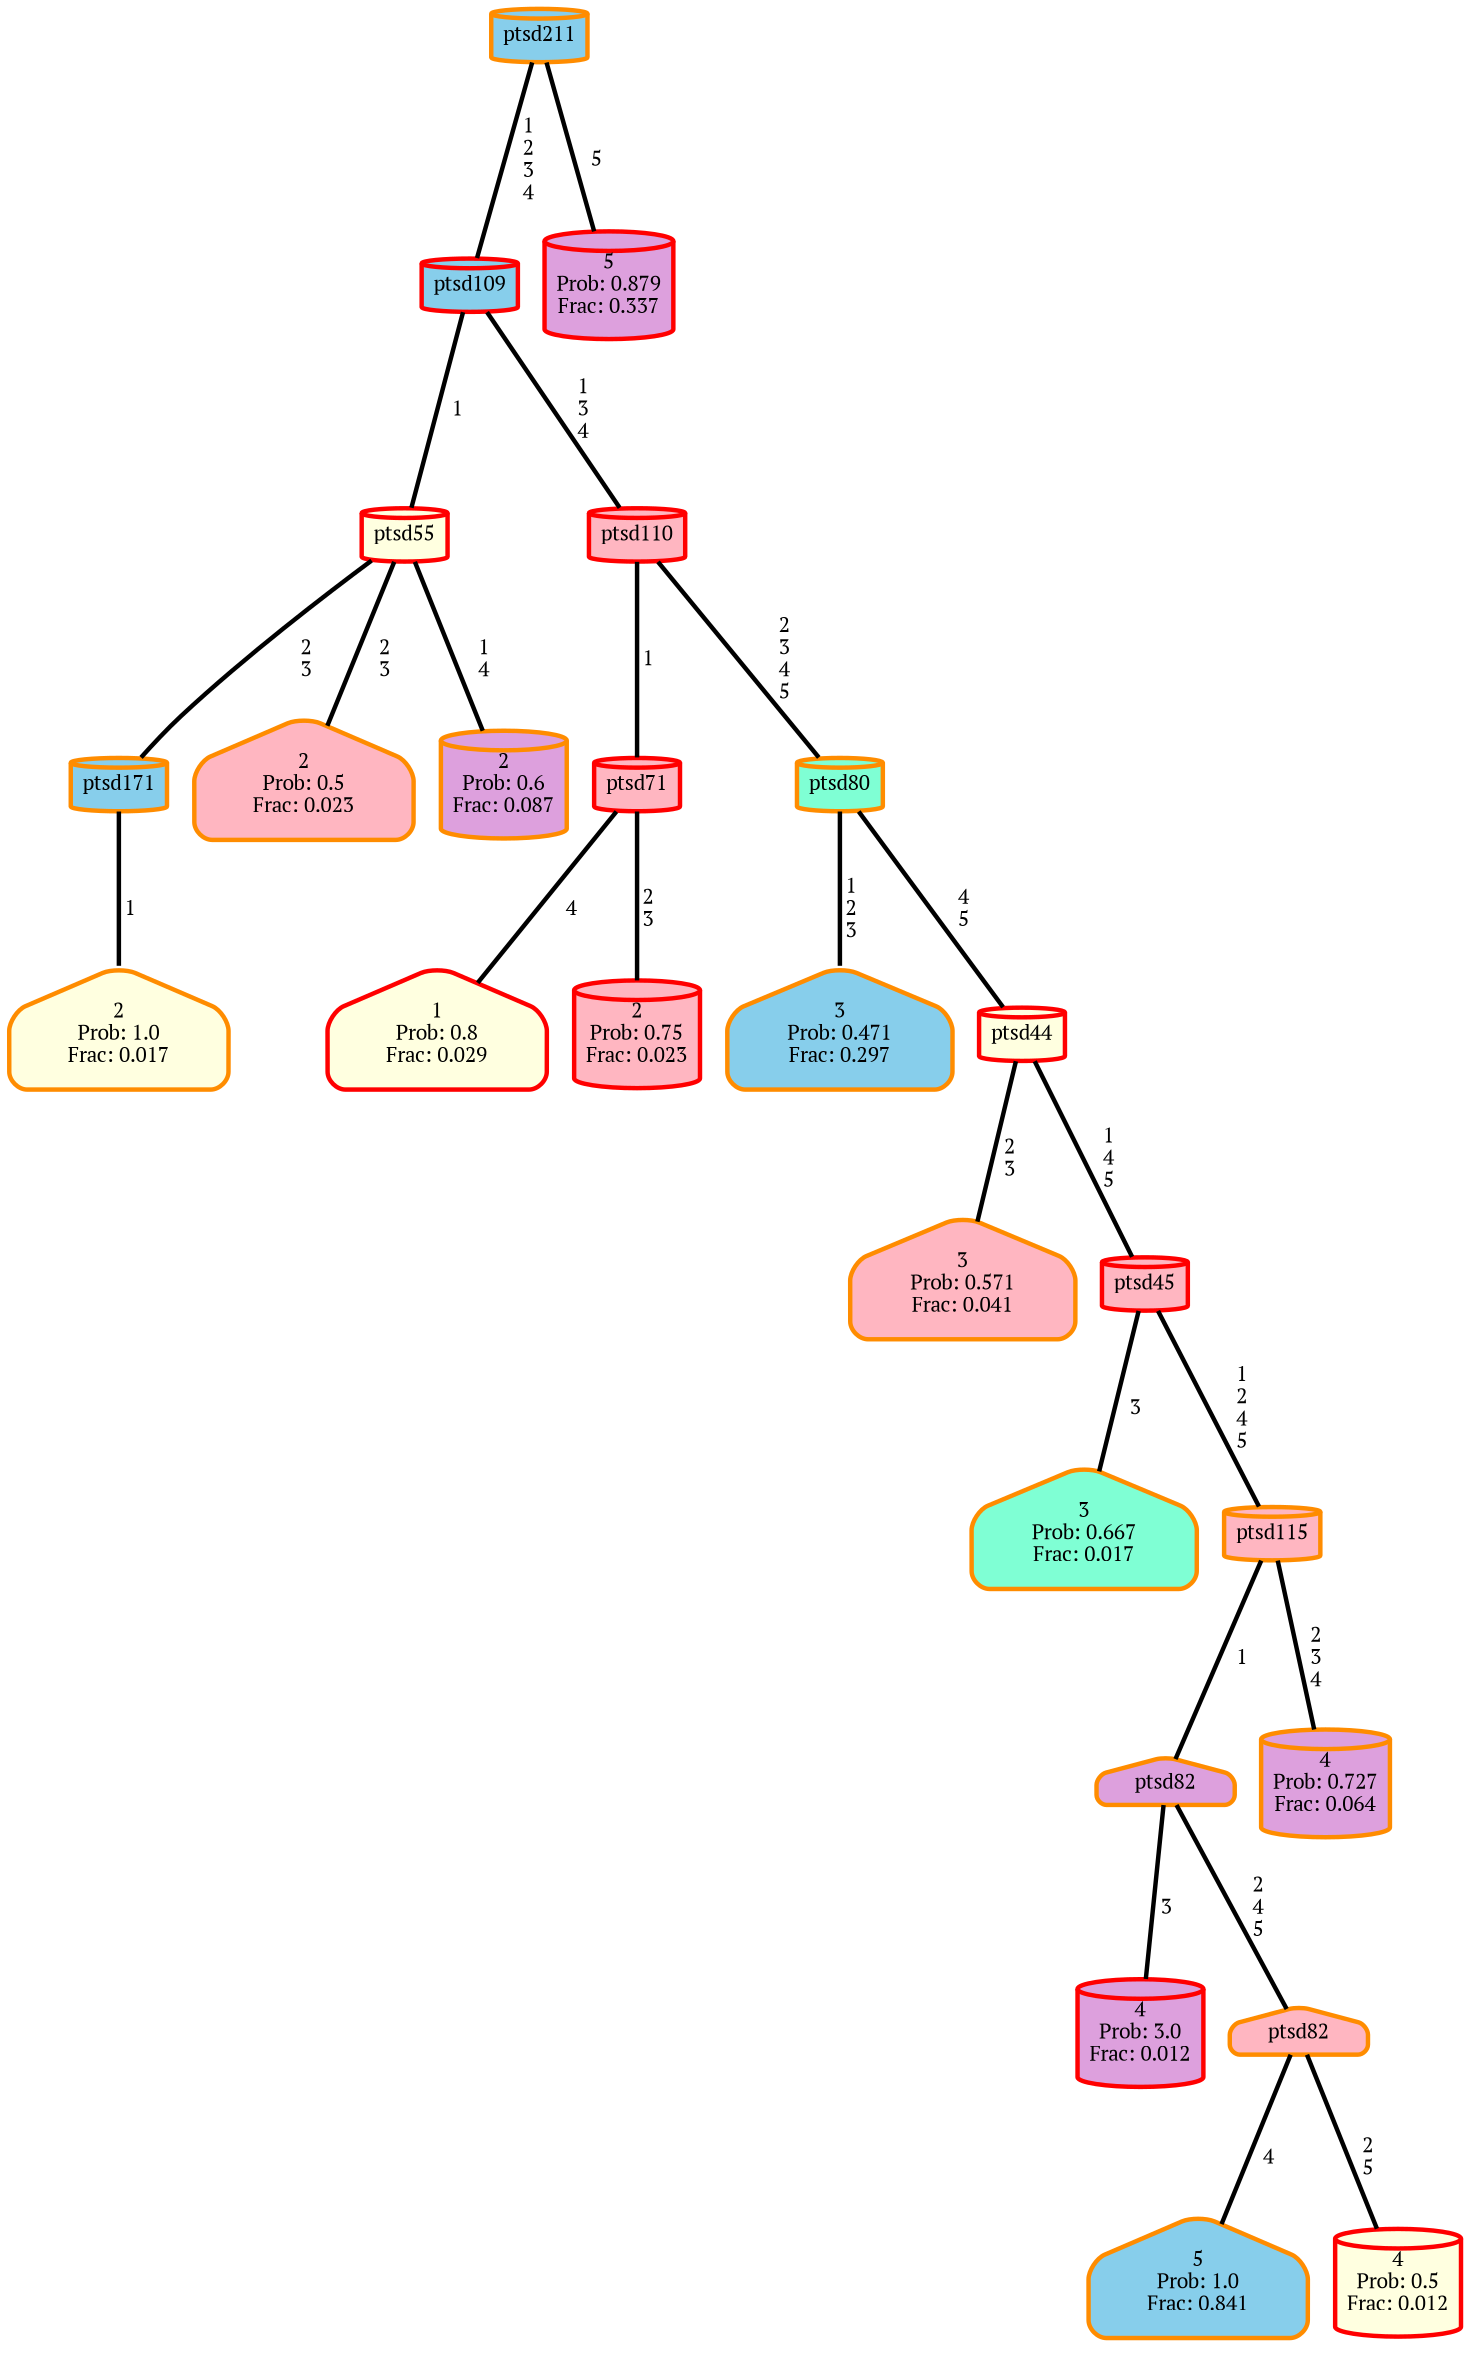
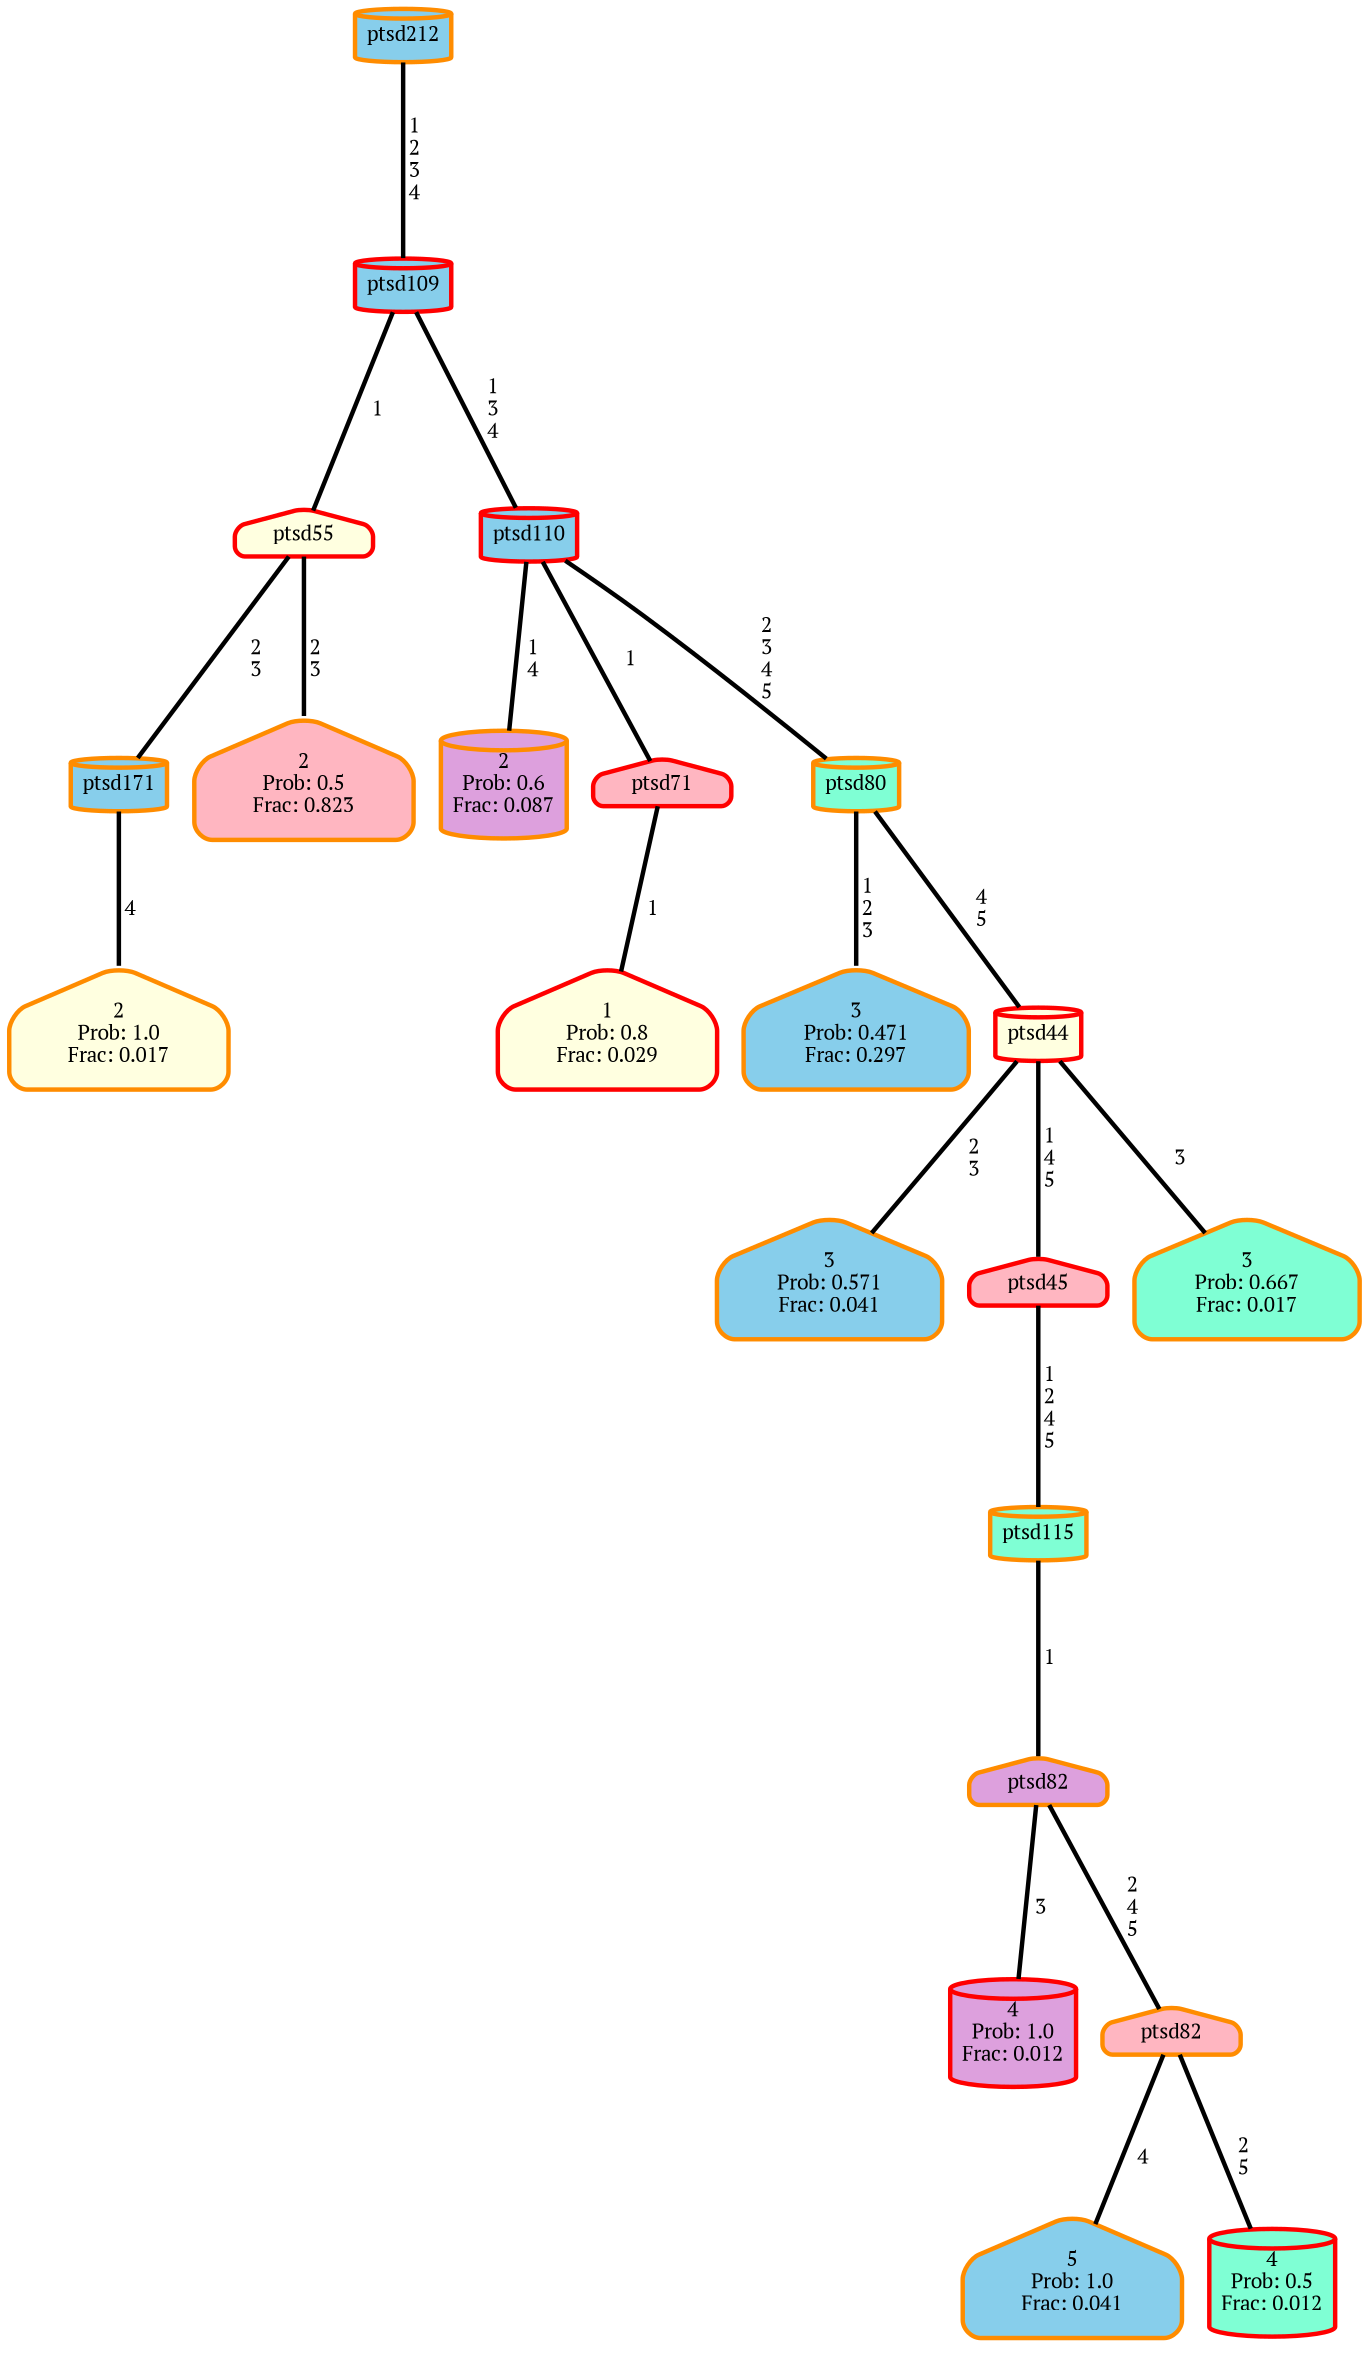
node "ptsd211": label "ptsd211" -> "ptsd212"
node "5 Prob: 0.879 Frac: 0.337": removed
node "ptsd55": shape cylinder -> house
node "ptsd110": fillcolor lightpink -> skyblue
edge "ptsd55" -- "2 Prob: 0.6 Frac: 0.087": now "ptsd110" -- "2 Prob: 0.6 Frac: 0.087"
node "2 Prob: 0.5 Frac: 0.023": label "2 Prob: 0.5 Frac: 0.023" -> "2 Prob: 0.5 Frac: 0.823"
node "ptsd71": shape cylinder -> house
edge "ptsd171" -- "2 Prob: 1.0 Frac: 0.017": label " 1" -> " 4"
edge "ptsd71" -- "1 Prob: 0.8 Frac: 0.029": label " 4" -> " 1"
node "2 Prob: 0.75 Frac: 0.023": removed
node "3 Prob: 0.571 Frac: 0.041": fillcolor lightpink -> skyblue
node "ptsd45": shape cylinder -> house
edge "ptsd45" -- "3 Prob: 0.667 Frac: 0.017": now "ptsd44" -- "3 Prob: 0.667 Frac: 0.017"
node "ptsd115": fillcolor lightpink -> aquamarine
node "4 Prob: 0.727 Frac: 0.064": removed
node "4 Prob: 3.0 Frac: 0.012": label "4 Prob: 3.0 Frac: 0.012" -> "4 Prob: 1.0 Frac: 0.012"
node "5 Prob: 1.0 Frac: 0.841": label "5 Prob: 1.0 Frac: 0.841" -> "5 Prob: 1.0 Frac: 0.041"
node "4 Prob: 0.5 Frac: 0.012": fillcolor lightyellow -> aquamarine
